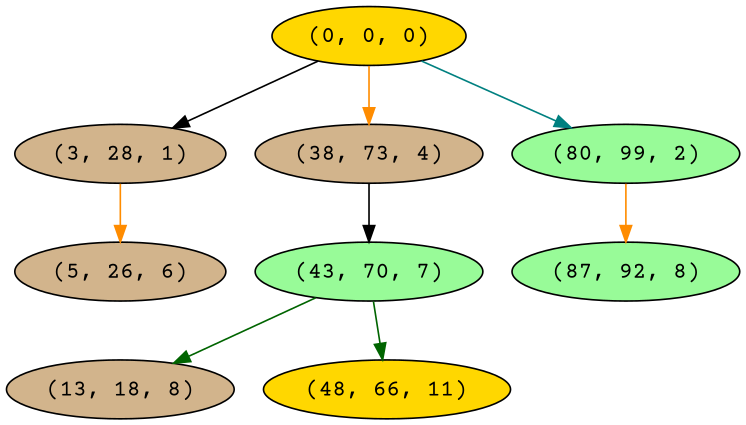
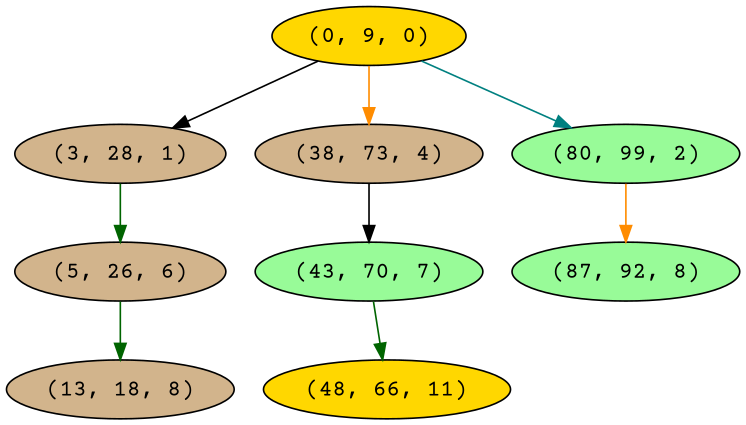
node "(0, 0, 0)": label "(0, 0, 0)" -> "(0, 9, 0)"
edge "(3, 28, 1)" -> "(5, 26, 6)": color darkorange -> darkgreen
edge "(43, 70, 7)" -> "(13, 18, 8)": now "(5, 26, 6)" -> "(13, 18, 8)"
